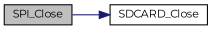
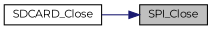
edge "SPI_Close" -> "SDCARD_Close": reversed
